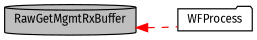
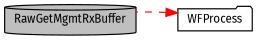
edge "WFProcess" -> "RawGetMgmtRxBuffer": reversed
